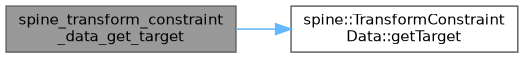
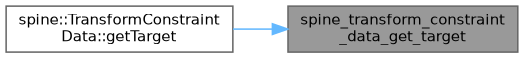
edge "spine_transform_constraint _data_get_target" -> "spine::TransformConstraint Data::getTarget": reversed
